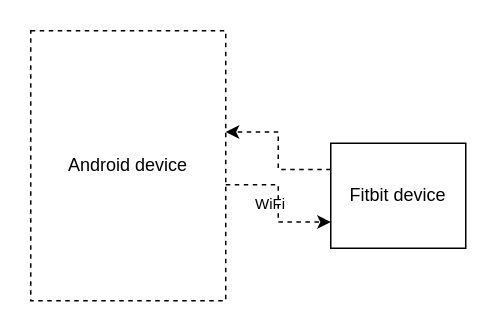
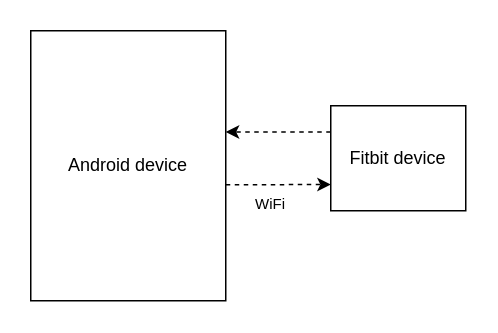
node "Android device": style dashed -> solid
node "Fitbit device": moved (398, 196) -> (398, 158)
